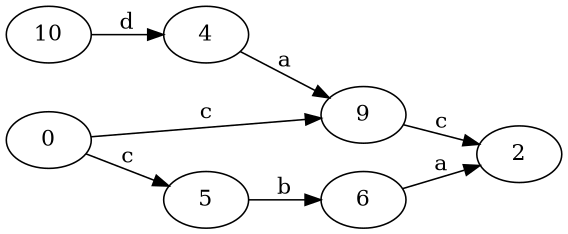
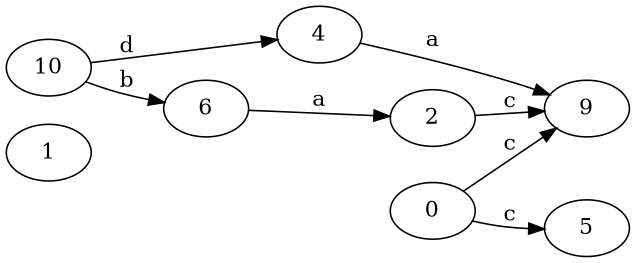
edge "9" -> "2": reversed
node "1": added
edge "5" -> "6": now "10" -> "6"
